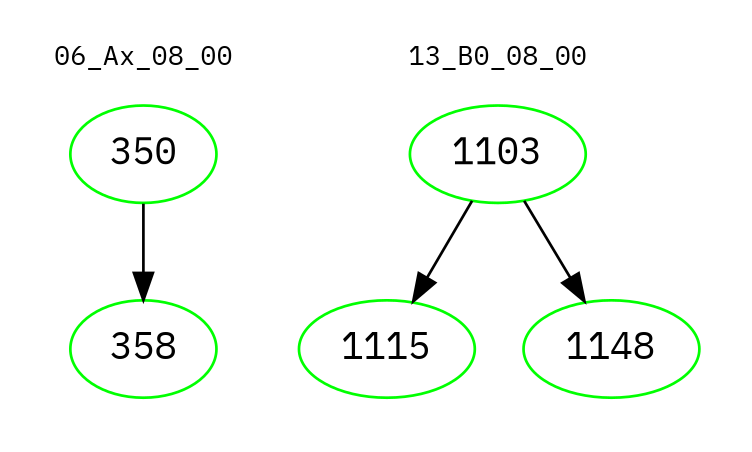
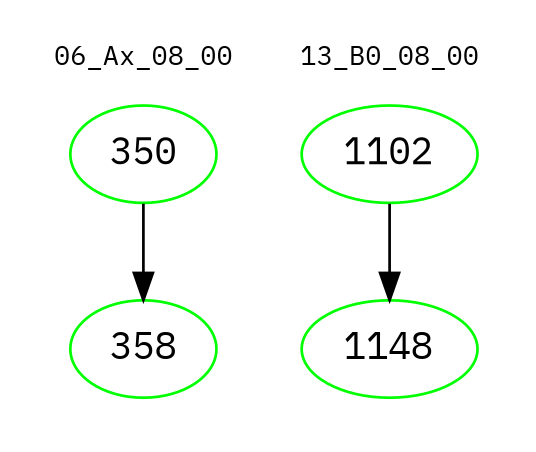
node "1103": label "1103" -> "1102"
node "1115": removed
